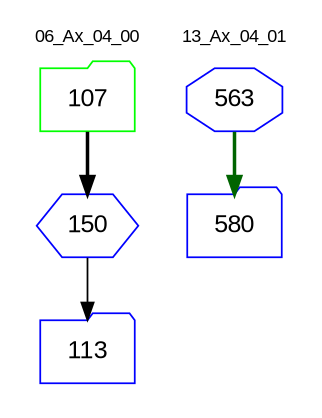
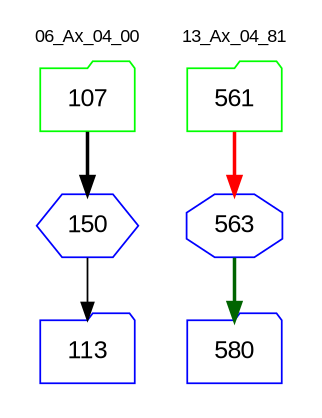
cluster "13_Ax_04_01": label "13_Ax_04_01" -> "13_Ax_04_81"
node "561": added
